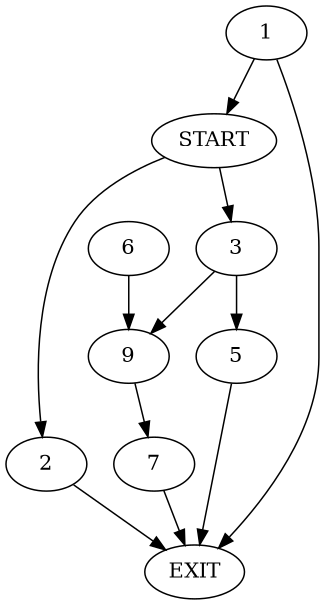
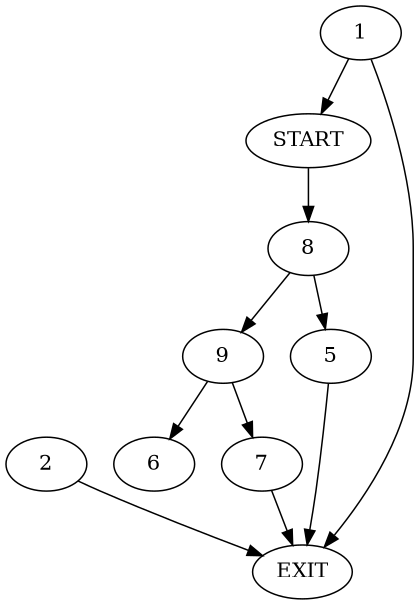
node "3": label "3" -> "8"
edge "START" -> "2": removed
edge "6" -> "9": reversed
